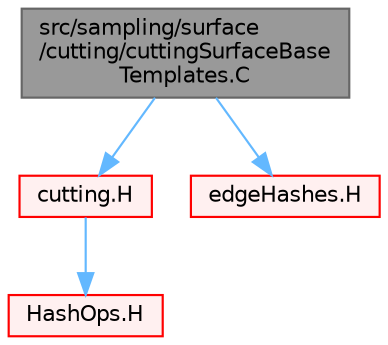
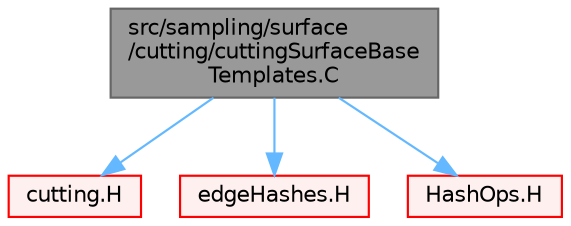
edge "cutting.H" -> "HashOps.H": now "src/sampling/surface /cutting/cuttingSurfaceBase Templates.C" -> "HashOps.H"
